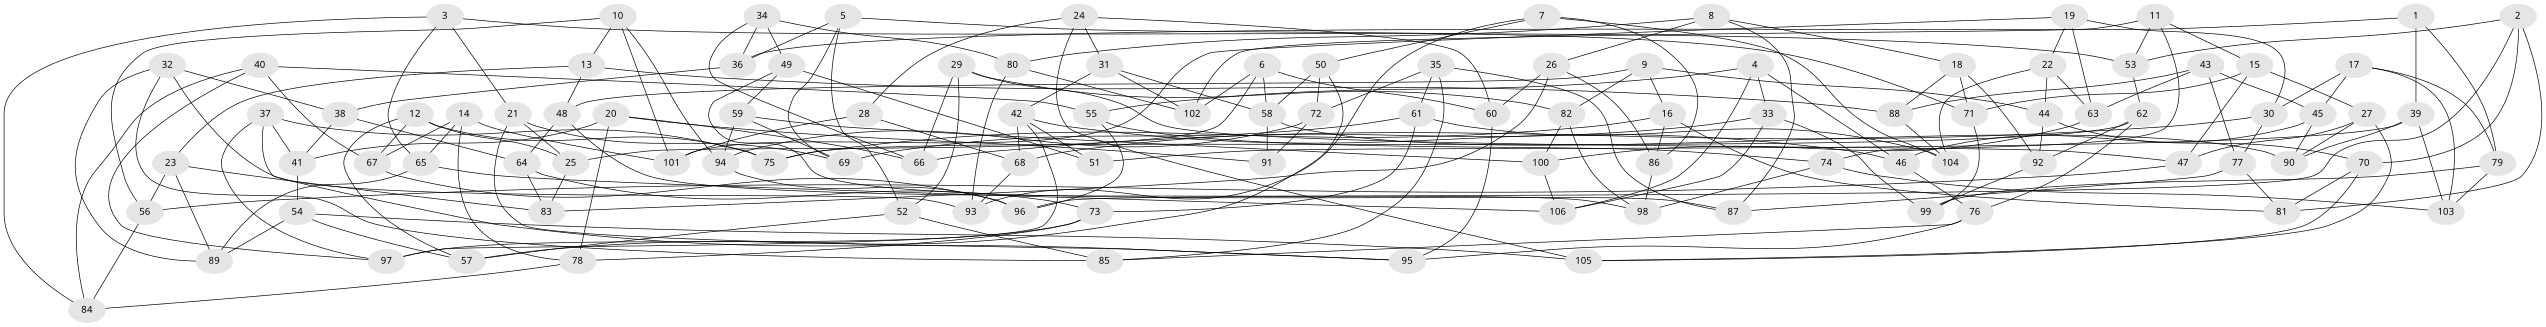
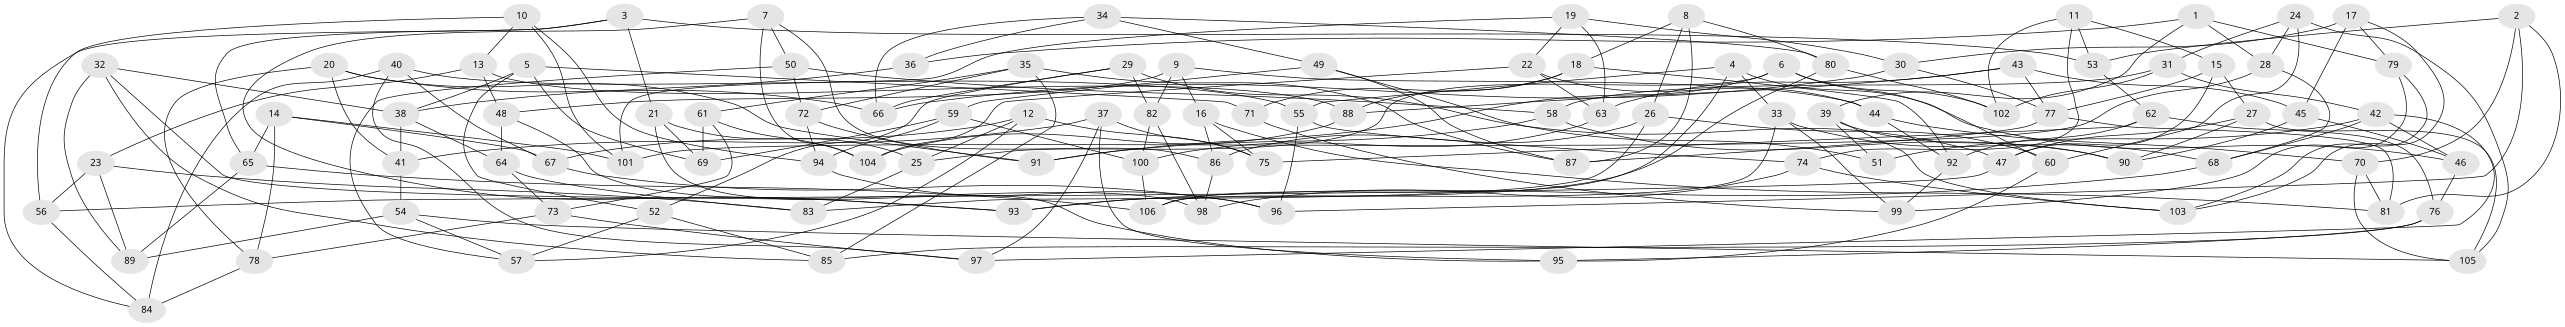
edge "1" -- "28": added
edge "5" -- "36": now "5" -- "38"
edge "6" -- "58": now "6" -- "91"
edge "15" -- "71": now "15" -- "77"
